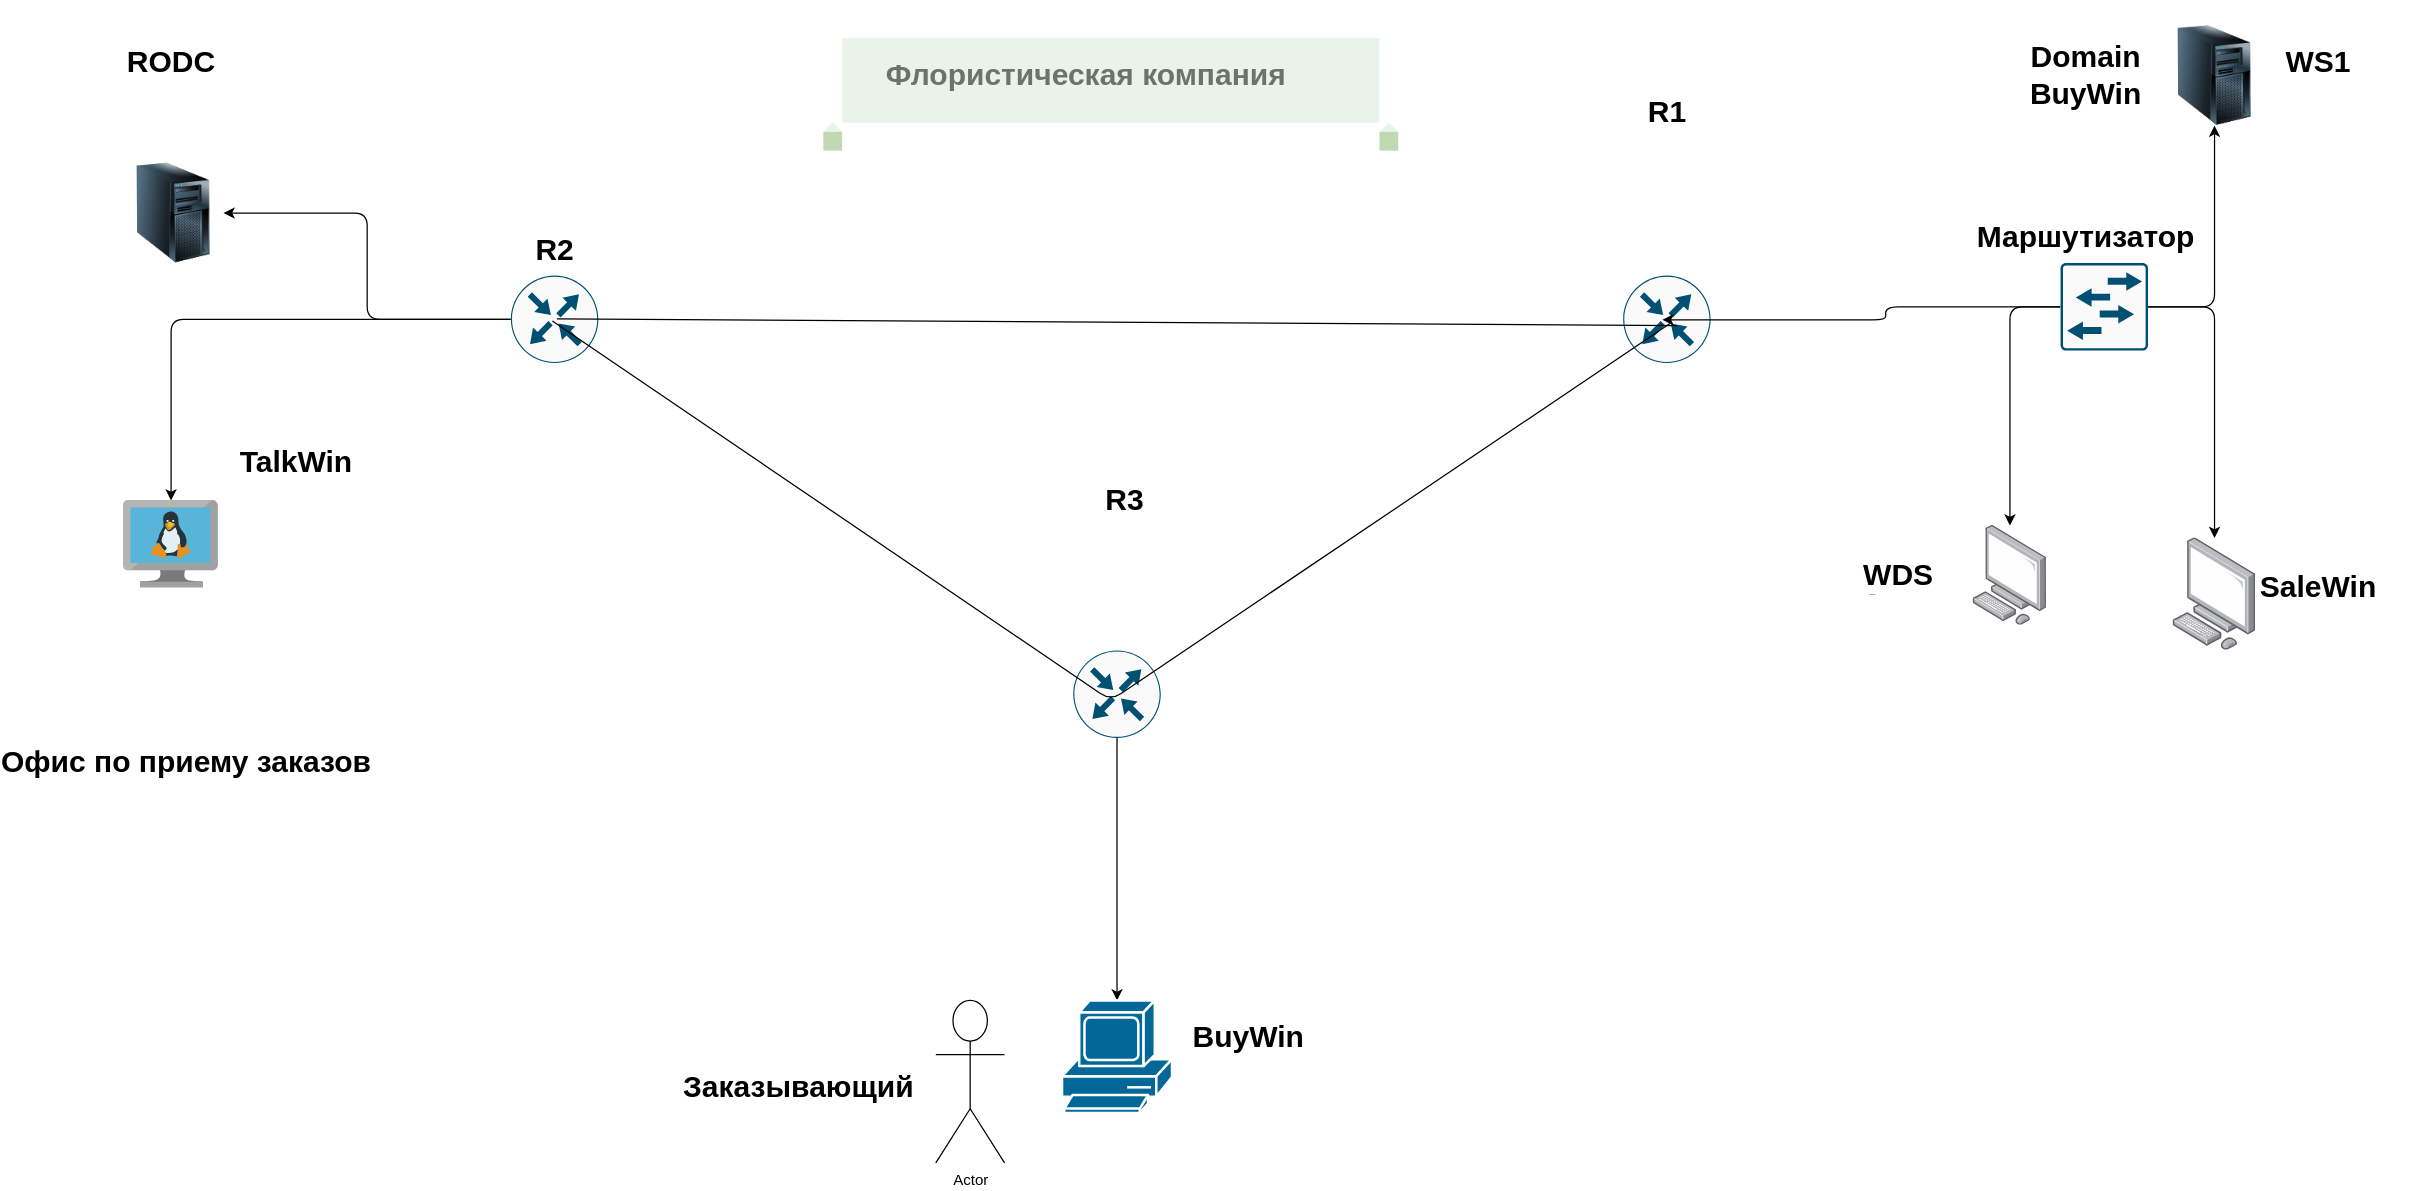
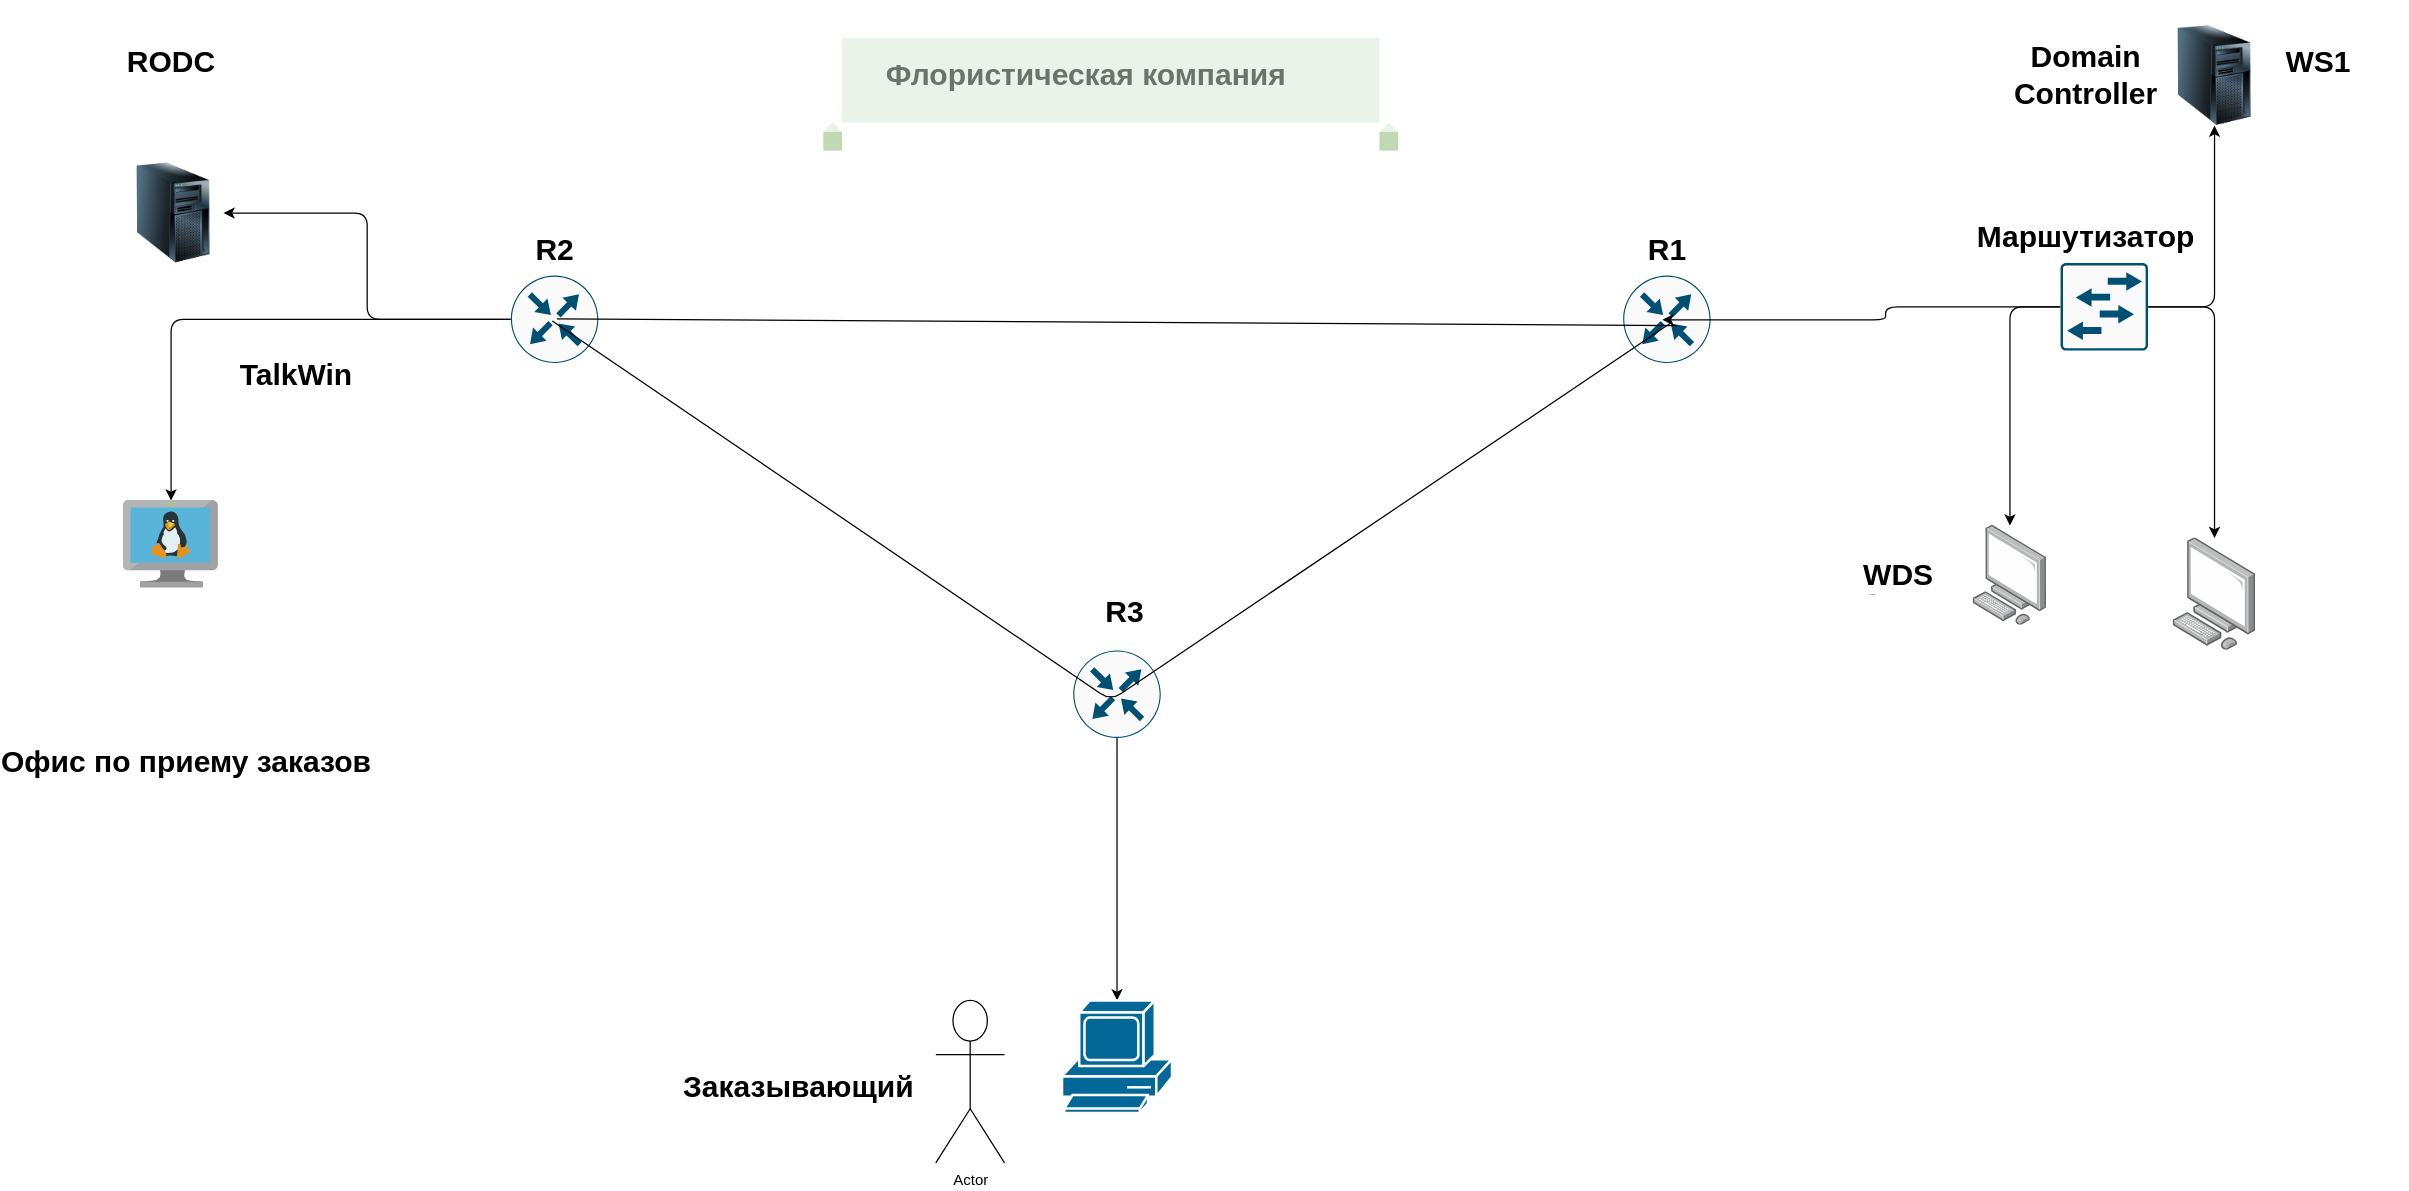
node "Domain BuyWin": label "Domain BuyWin" -> "Domain Controller"
node "R1": moved (1667, 113) -> (1667, 251)
node "TalkWin": moved (296, 463) -> (296, 376)
node "R3": moved (1124, 501) -> (1124, 613)
node "SaleWin": removed
node "BuyWin": removed
